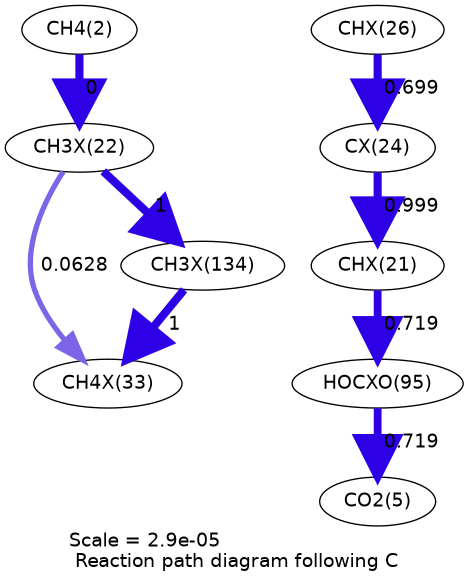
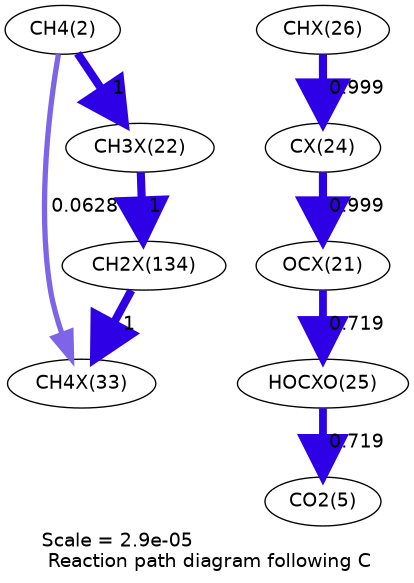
edge "CH4(2)" -> "CH3X(22)": label " 0" -> " 1"
edge "CHX(26)" -> "CX(24)": label " 0.699" -> " 0.999"
edge "CH3X(22)" -> "CH4X(33)": now "CH4(2)" -> "CH4X(33)"
node "CH3X(134)": label "CH3X(134)" -> "CH2X(134)"
node "CHX(21)": label "CHX(21)" -> "OCX(21)"
node "HOCXO(95)": label "HOCXO(95)" -> "HOCXO(25)"
